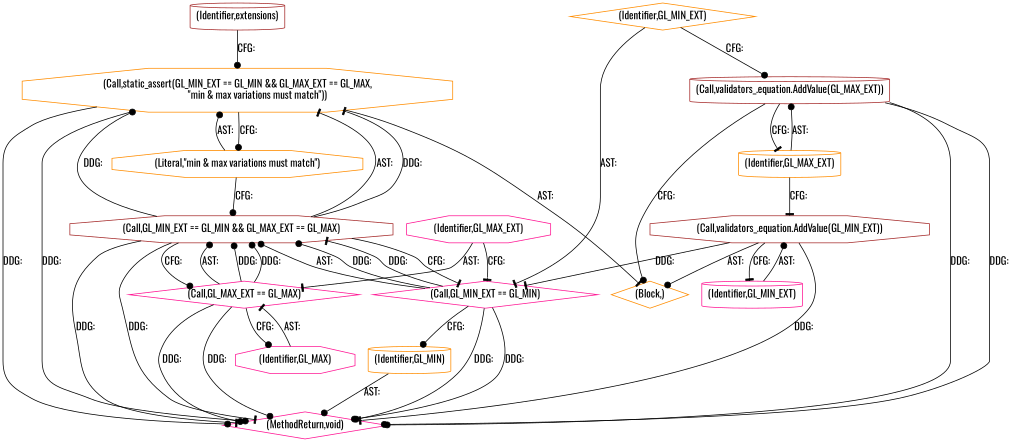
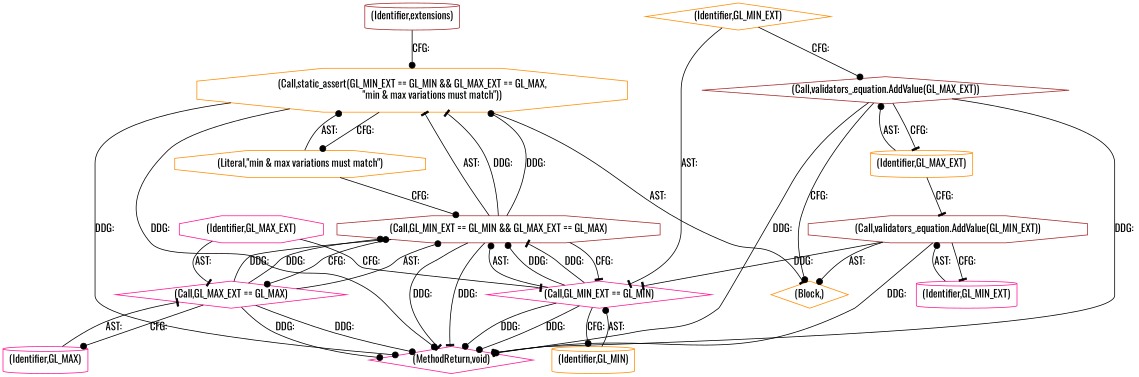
node "(Call,validators_.equation.AddValue(GL_MAX_EXT))": shape cylinder -> diamond
node "(Identifier,GL_MAX)": shape octagon -> cylinder
edge "(Identifier,GL_MIN)" -> "(MethodReturn,void)": now "(Identifier,GL_MIN)" -> "(Call,GL_MIN_EXT == GL_MIN)"
